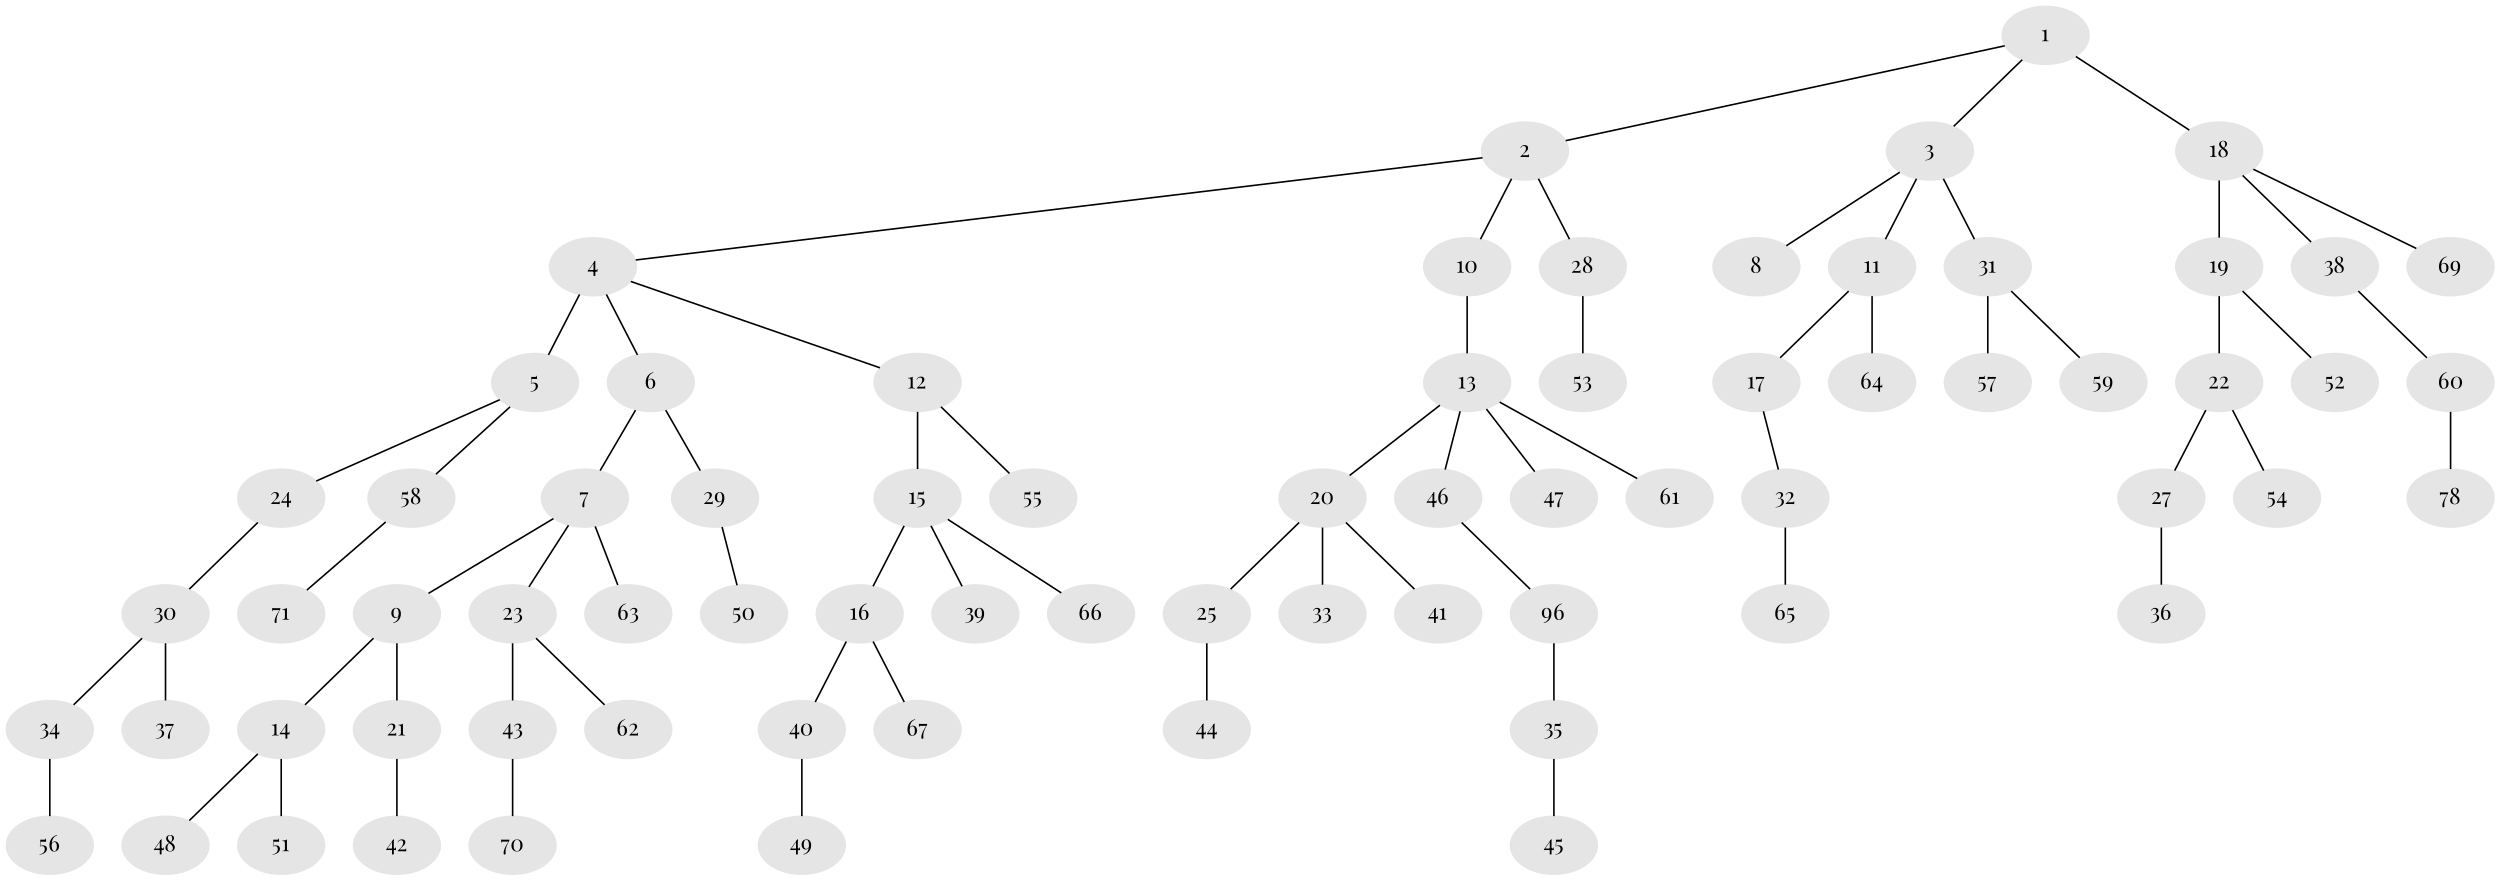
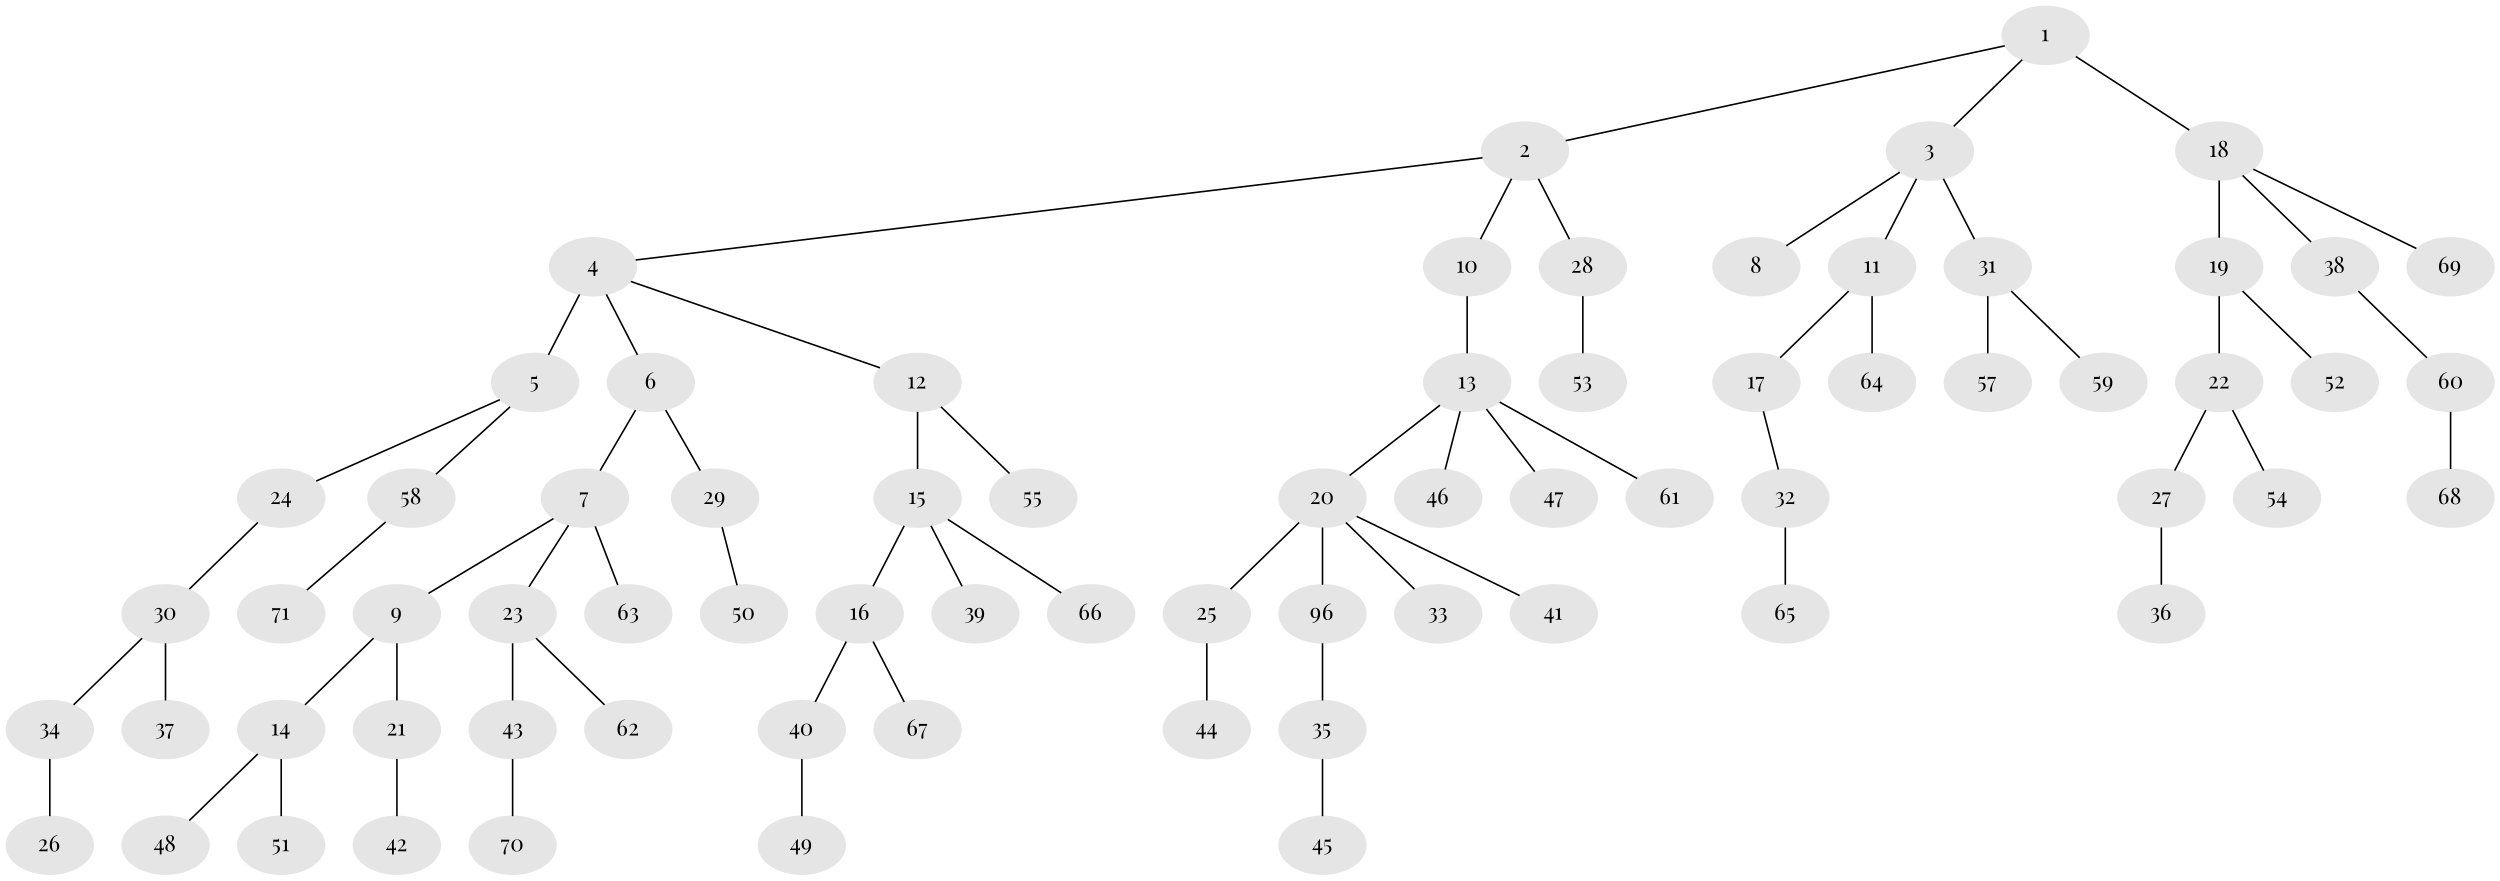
node "78": label "78" -> "68"
edge "46" -- "96": now "20" -- "96"
node "56": label "56" -> "26"
